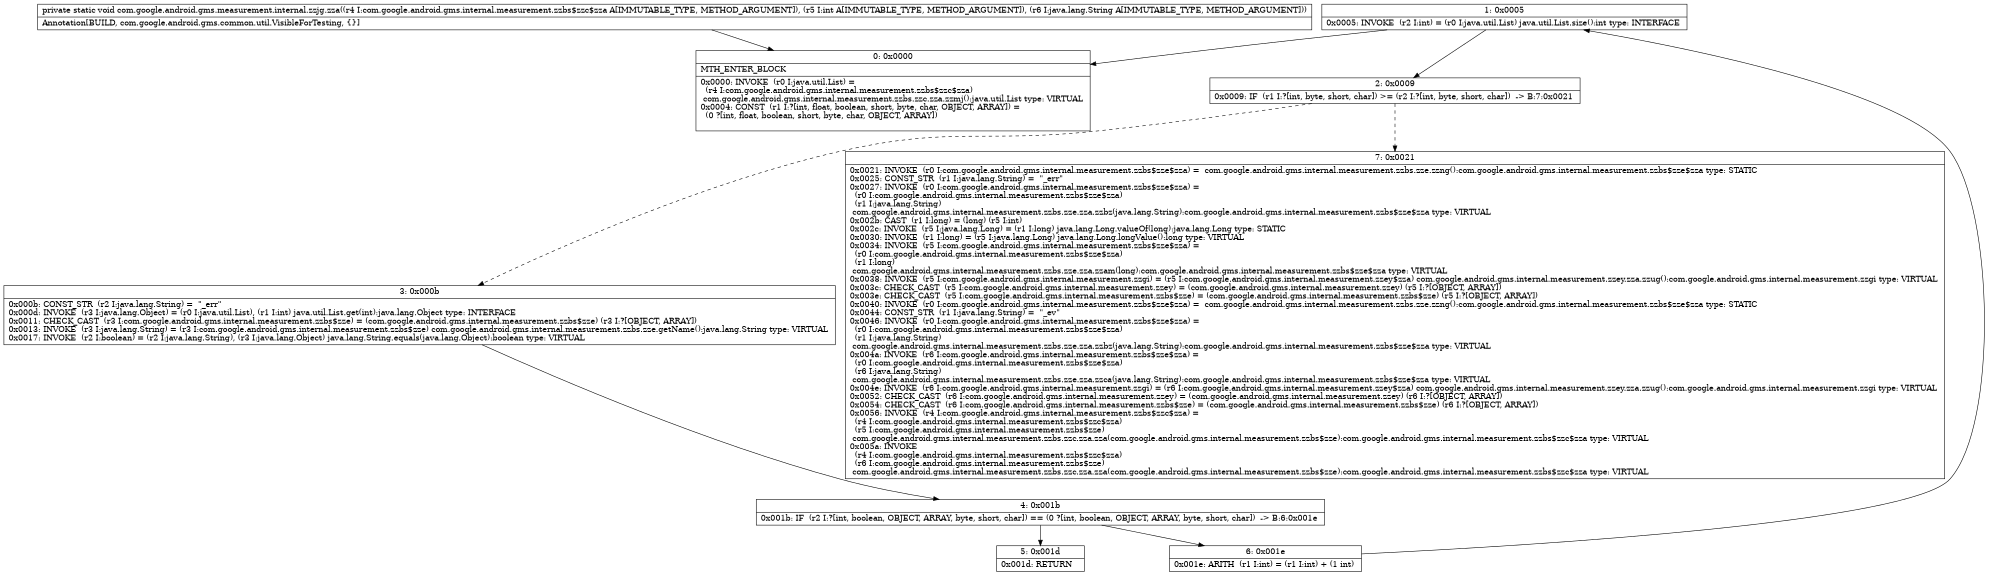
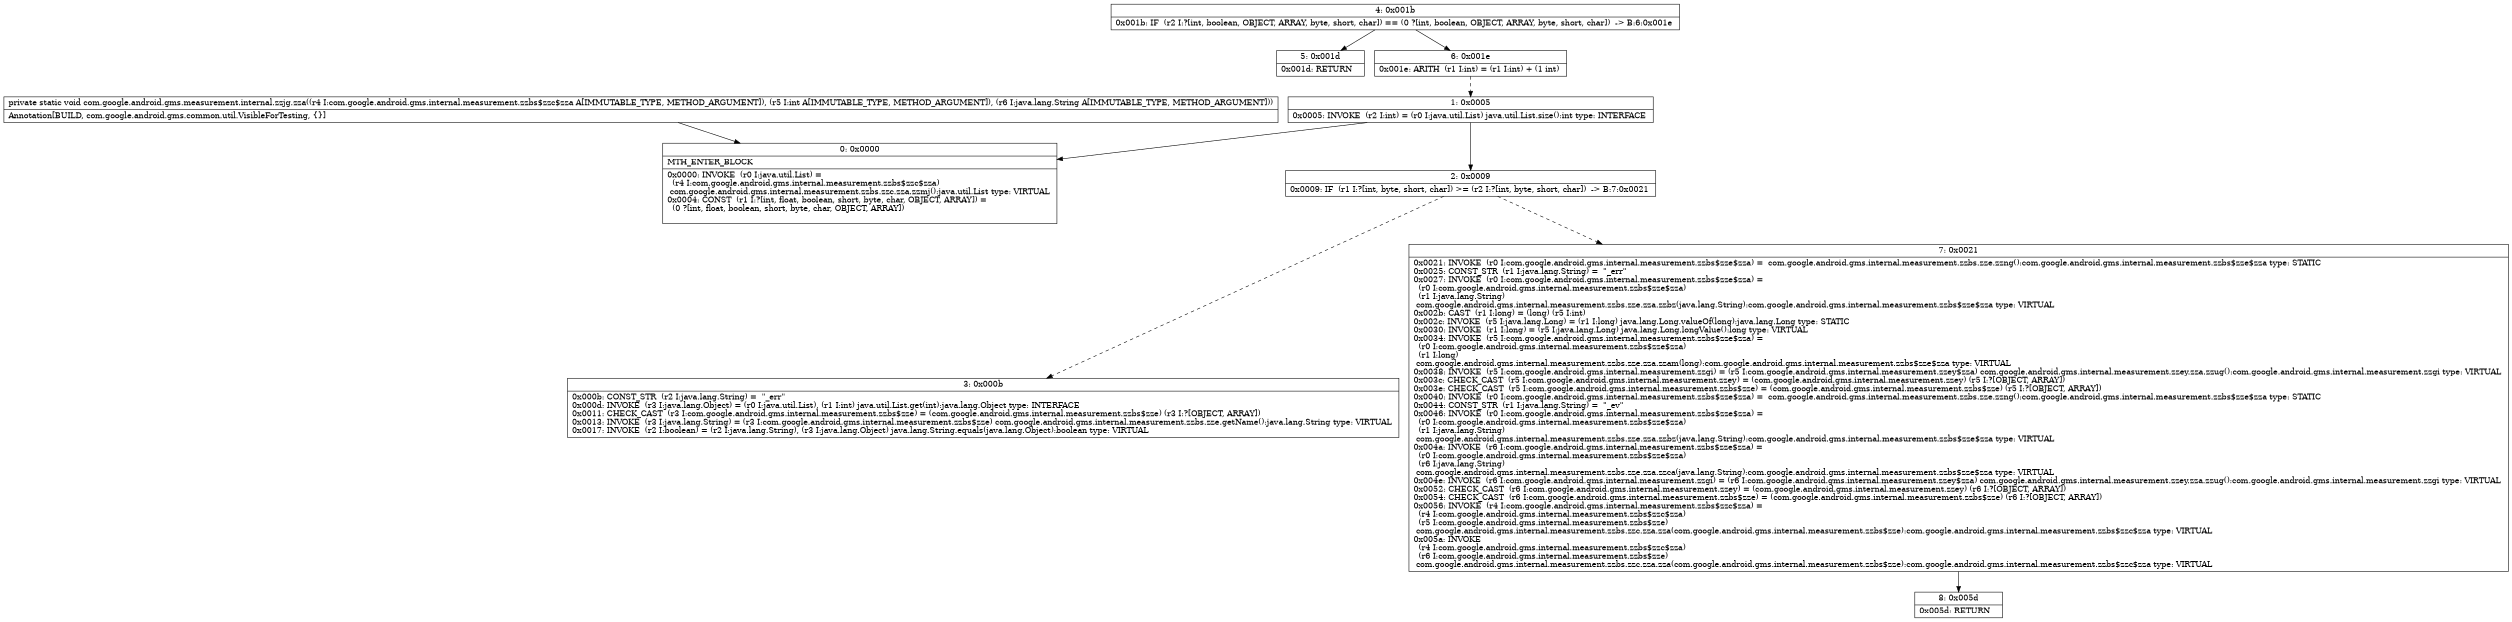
edge "6: 0x001e" -> "1: 0x0005": style solid -> dashed
edge "3: 0x000b" -> "4: 0x001b": removed
node "8: 0x005d": added
